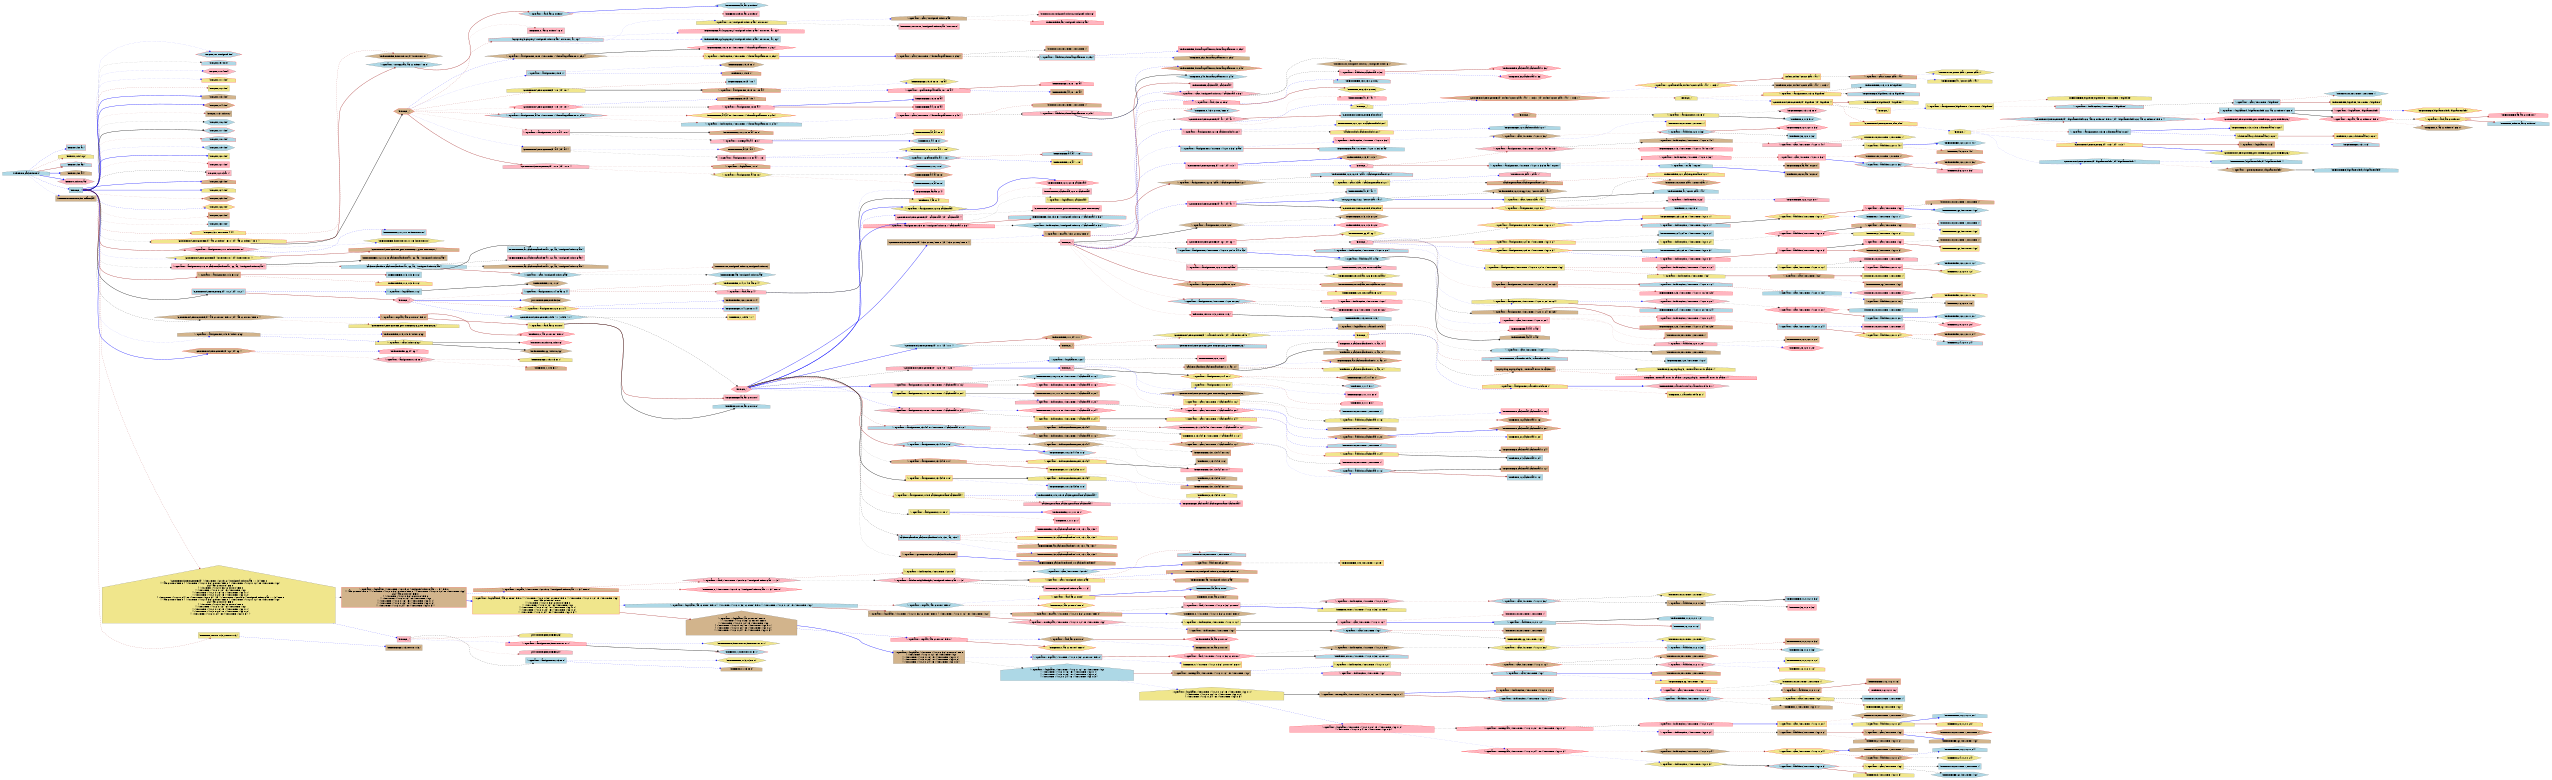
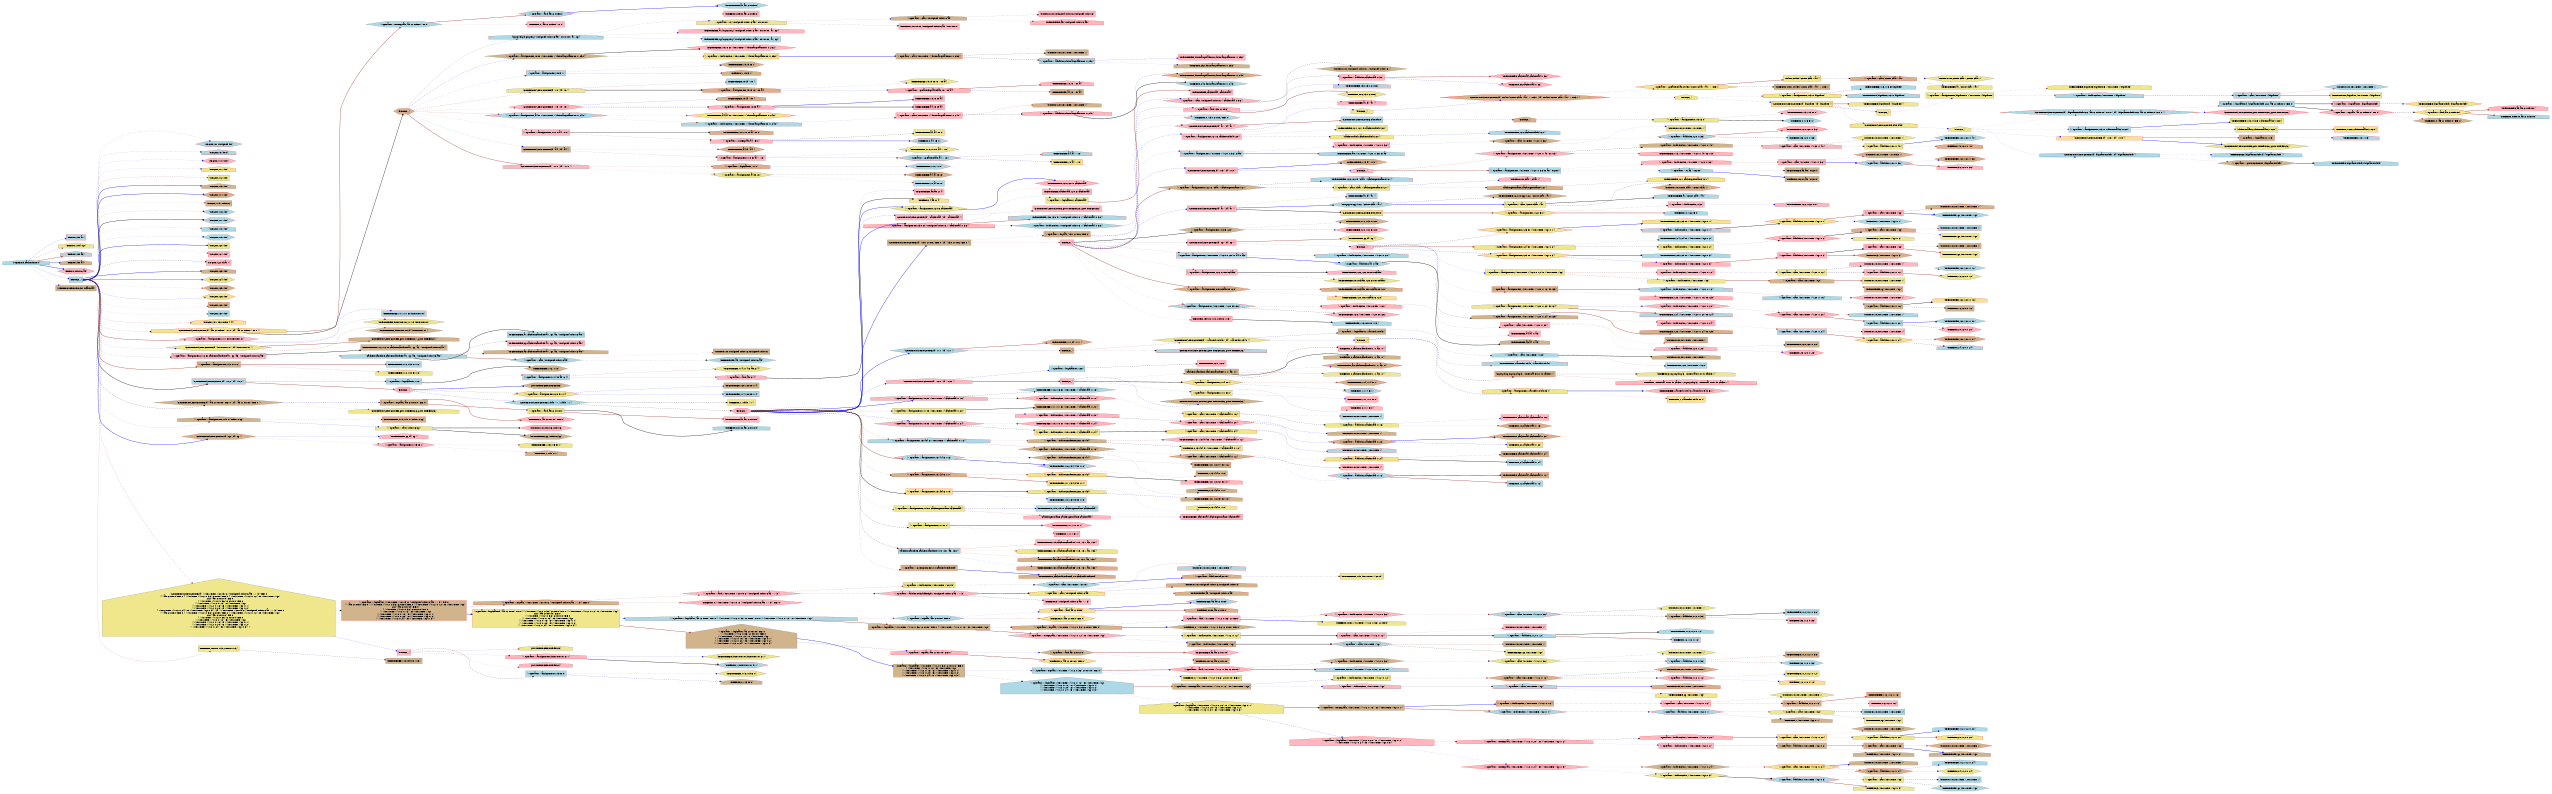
edge "(<operator>.assignment,v8 = a4)" -> "(IDENTIFIER,a4,v8 = a4)": color brown -> black
edge "(LOCAL,v31: _DWORD [ 4 ])" -> "(IDENTIFIER,insert_error,if ( insert_error ))": now "(CONTROL_STRUCTURE,if ( insert_error ),if ( insert_error ))" -> "(IDENTIFIER,insert_error,if ( insert_error ))"
node "(LOCAL,v24: int)": shape house -> hexagon
